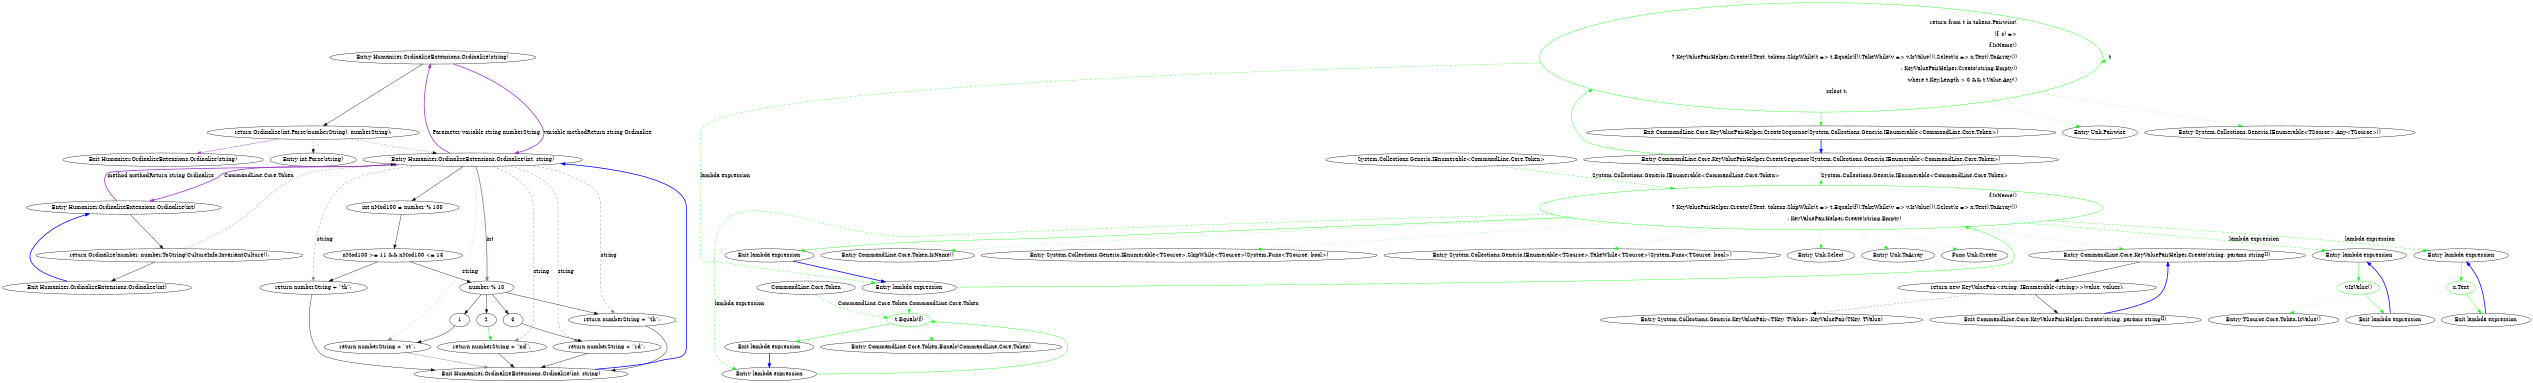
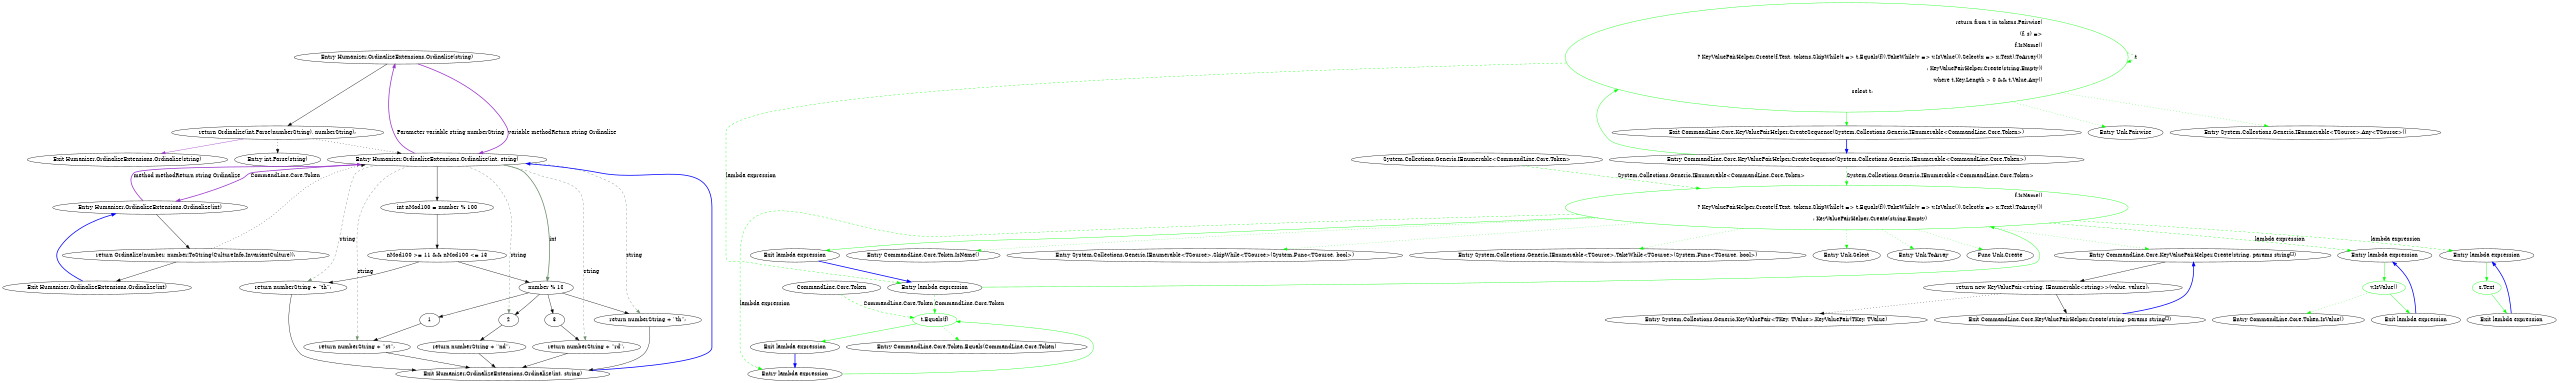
edge "Entry Humanizer.OrdinalizeExtensions.Ordinalize(int, string)" -> "return numberString + ''nd'';": now "Entry Humanizer.OrdinalizeExtensions.Ordinalize(int, string)" -> "2"
edge "Entry Humanizer.OrdinalizeExtensions.Ordinalize(int, string)" -> "return numberString + ''st'';": style dotted -> dashed
node "Entry TSource.Core.Token.IsValue()": label "Entry TSource.Core.Token.IsValue()" -> "Entry CommandLine.Core.Token.IsValue()"
edge "2" -> "return numberString + ''nd'';": color green -> black
edge "return numberString + ''st'';" -> "Exit Humanizer.OrdinalizeExtensions.Ordinalize(int, string)": color darkseagreen4 -> black
